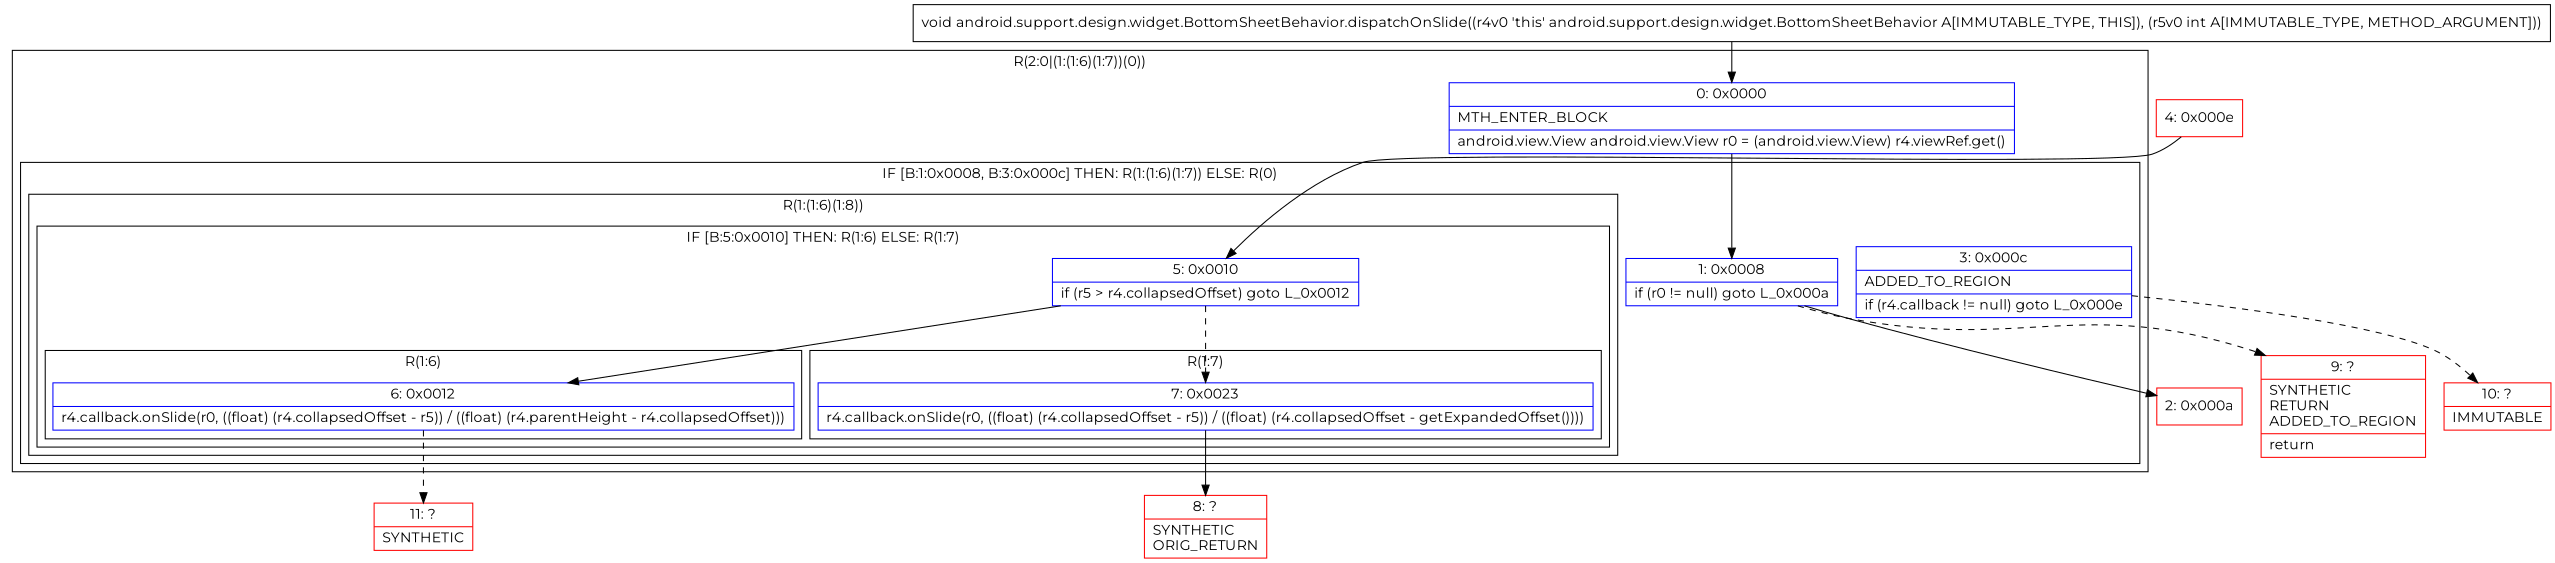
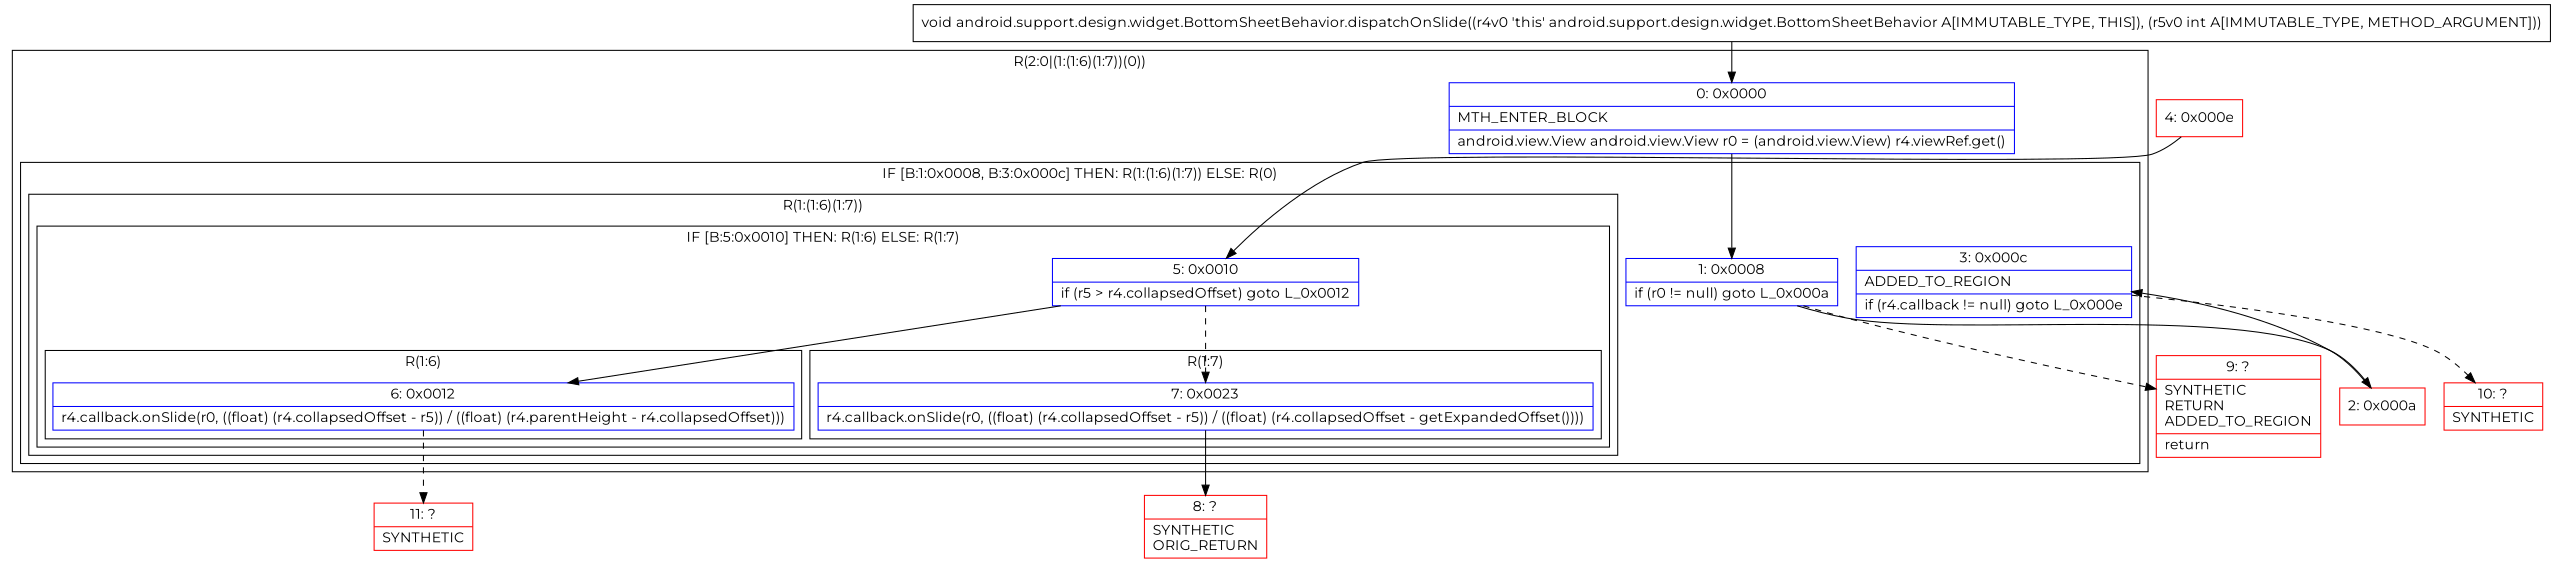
cluster "R(1:(1:6)(1:8))": label "R(1:(1:6)(1:8))" -> "R(1:(1:6)(1:7))"
edge "2: 0x000a" -> "3: 0x000c": added
node "10: ?": text "IMMUTABLE" -> "SYNTHETIC"
